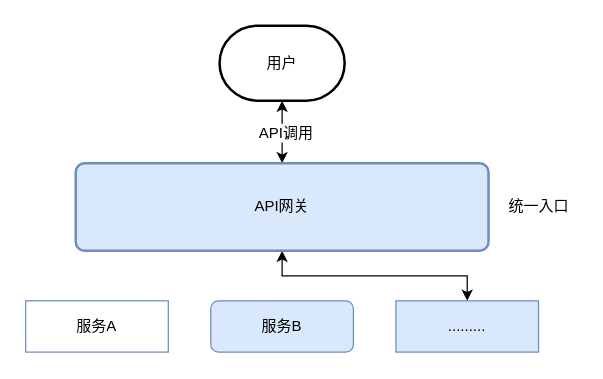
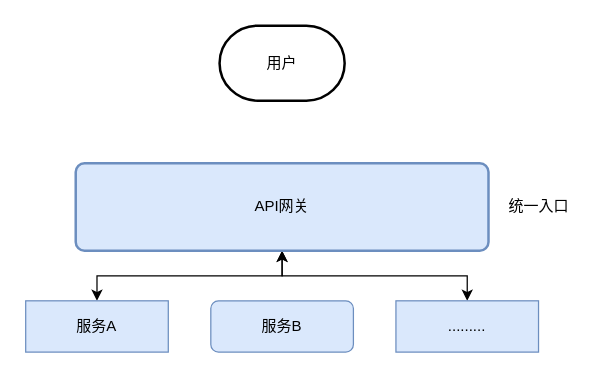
edge "用户" -- "API网关": removed, label "API调用"
edge "API网关" -- "服务A": added
node "服务A": fillcolor #ffffff -> #dae8fc
